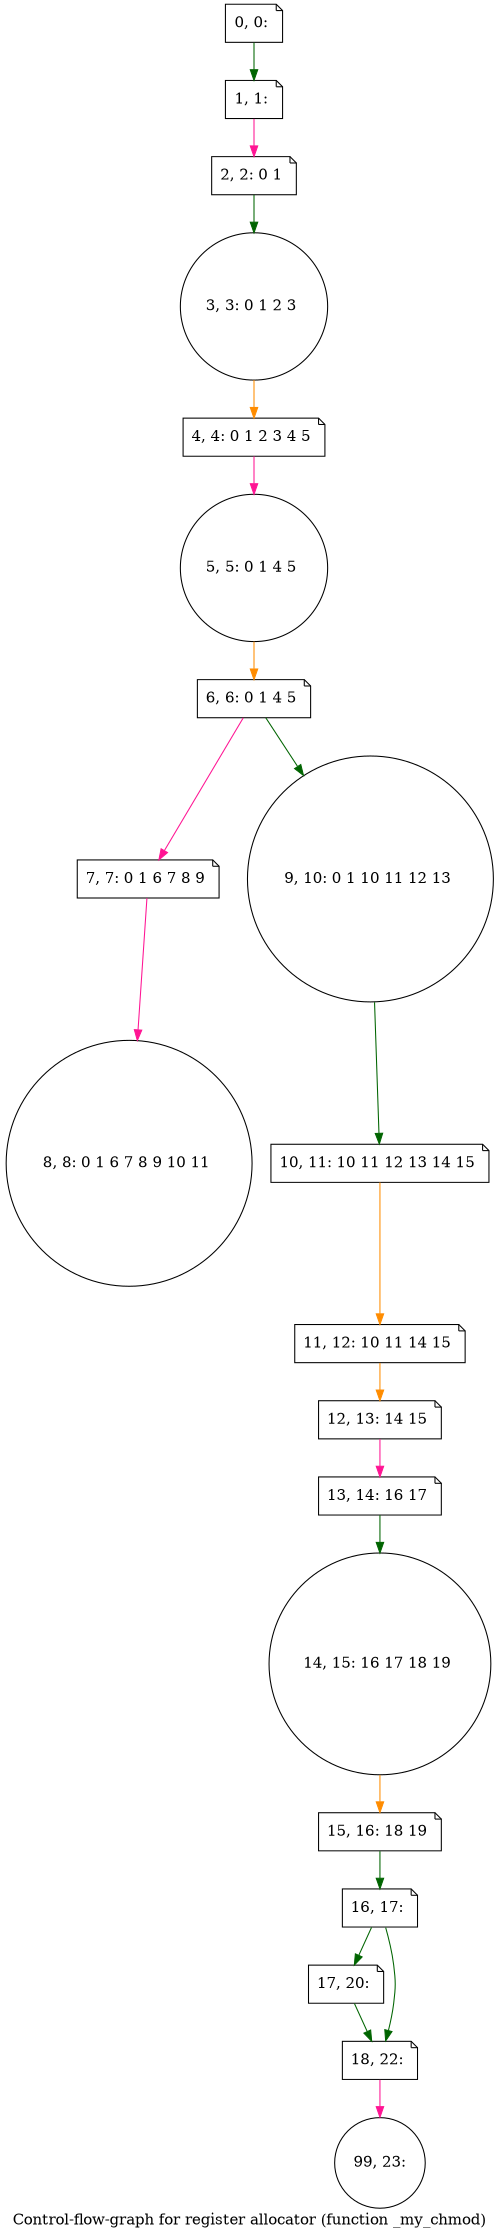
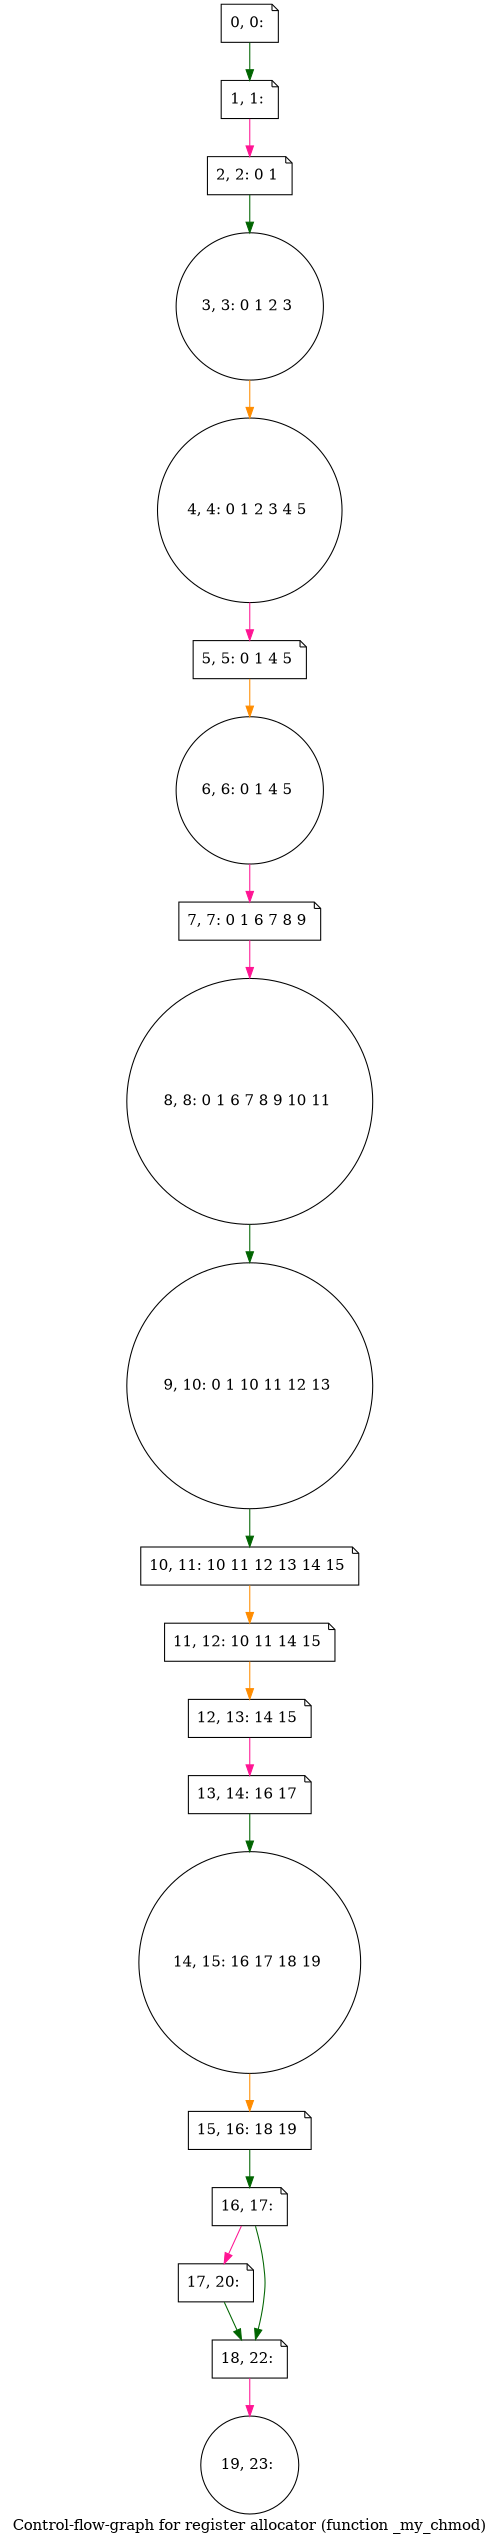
node "4, 4: 0 1 2 3 4 5": shape note -> circle
node "5, 5: 0 1 4 5": shape circle -> note
node "6, 6: 0 1 4 5": shape note -> circle
edge "6, 6: 0 1 4 5" -> "9, 10: 0 1 10 11 12 13": now "8, 8: 0 1 6 7 8 9 10 11" -> "9, 10: 0 1 10 11 12 13"
edge "16, 17:" -> "17, 20:": color darkgreen -> deeppink
node "99, 23:": label "99, 23:" -> "19, 23:"
